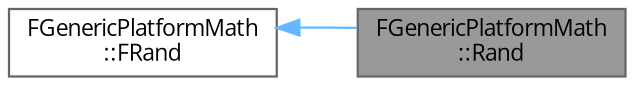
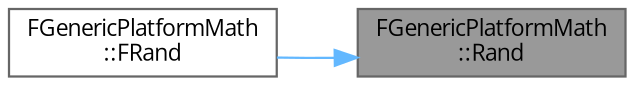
edge "FGenericPlatformMath ::Rand" -> "FGenericPlatformMath ::FRand": reversed
